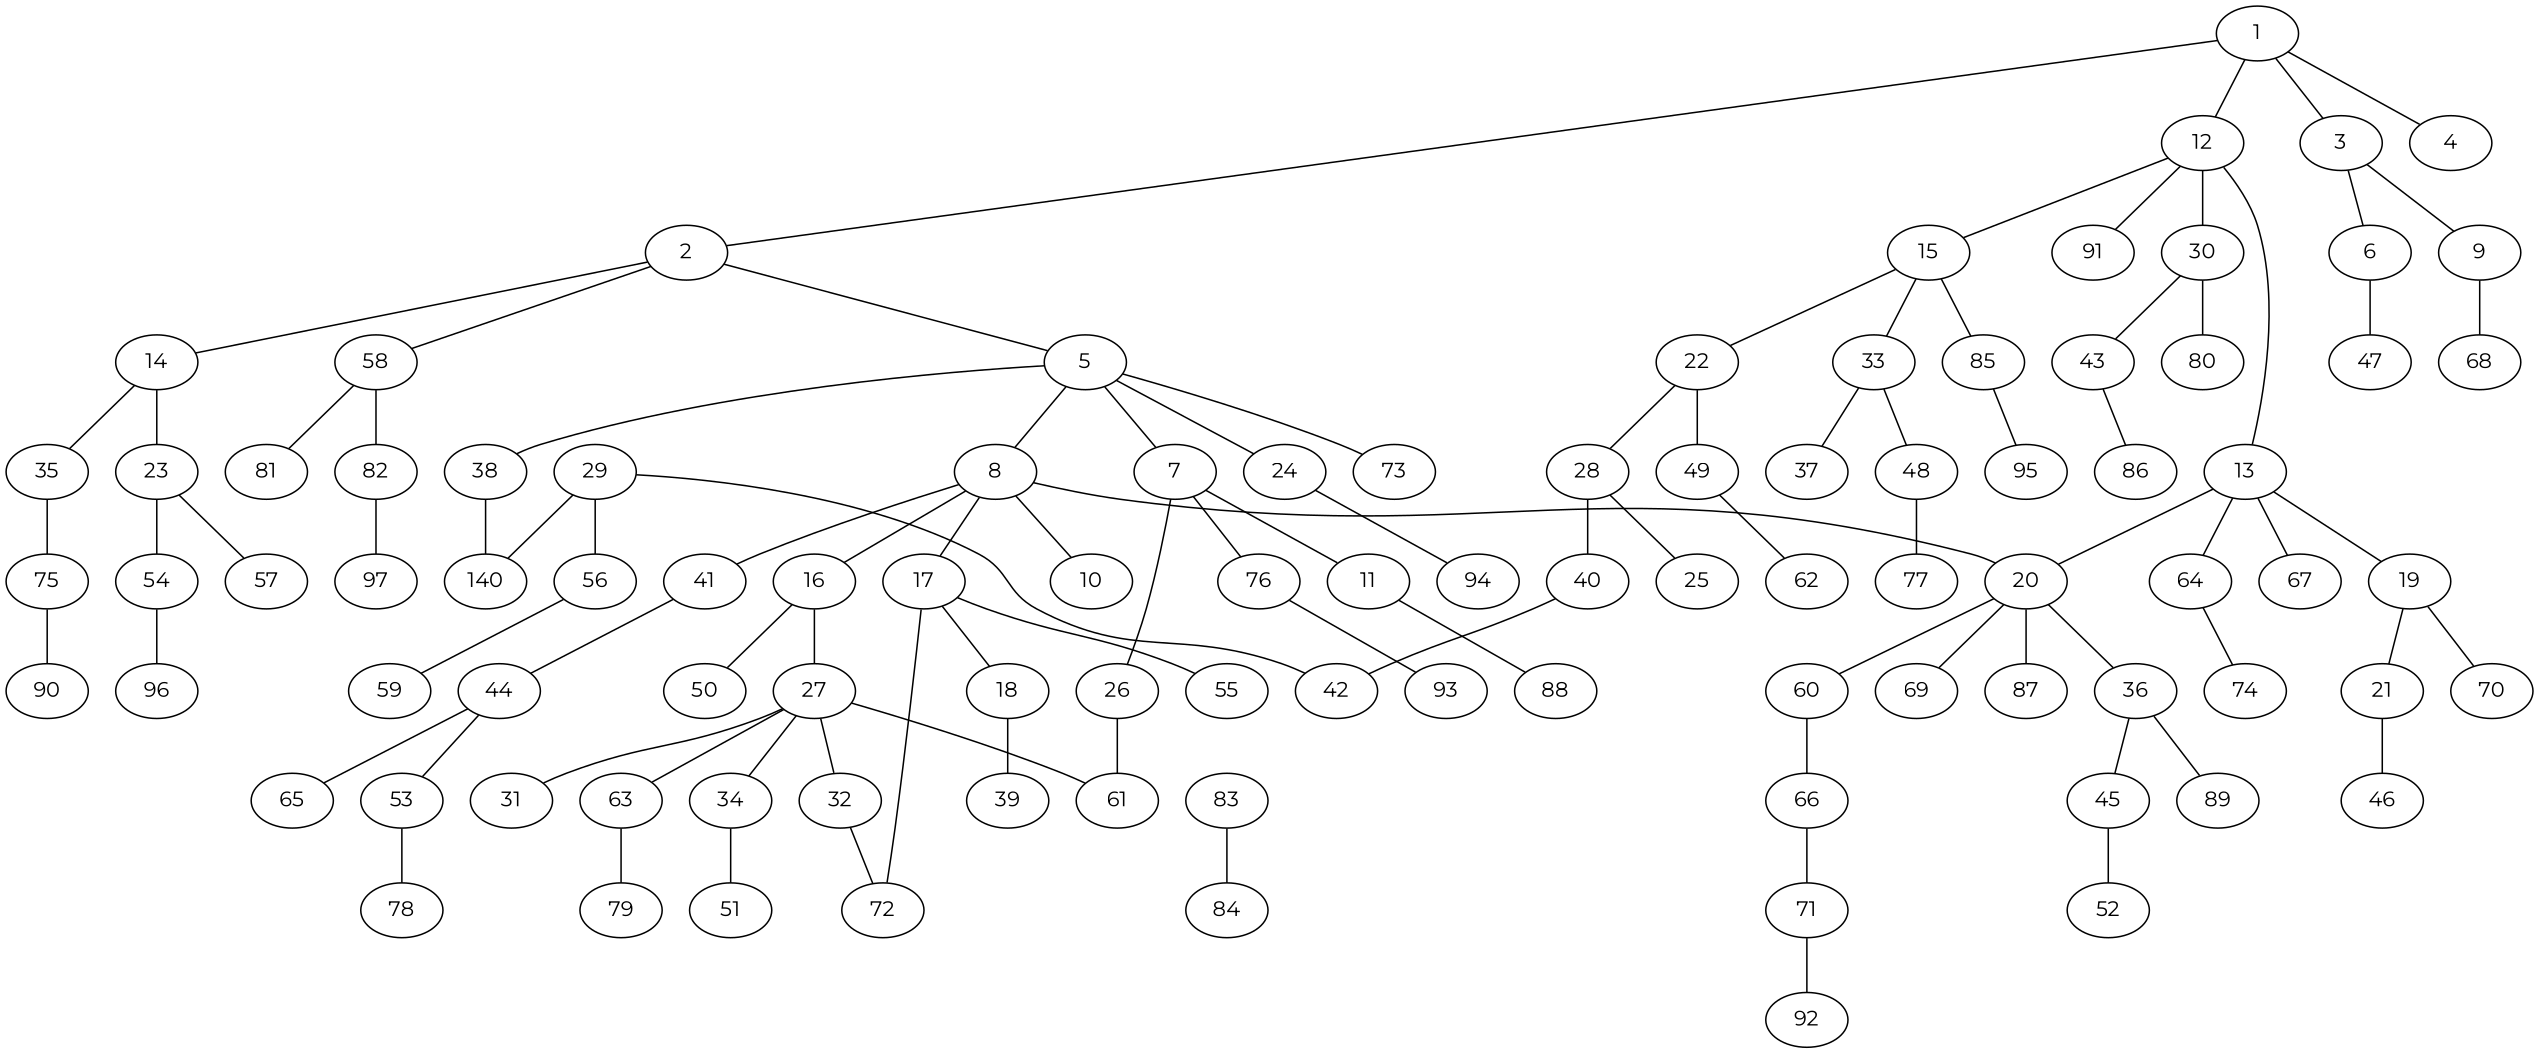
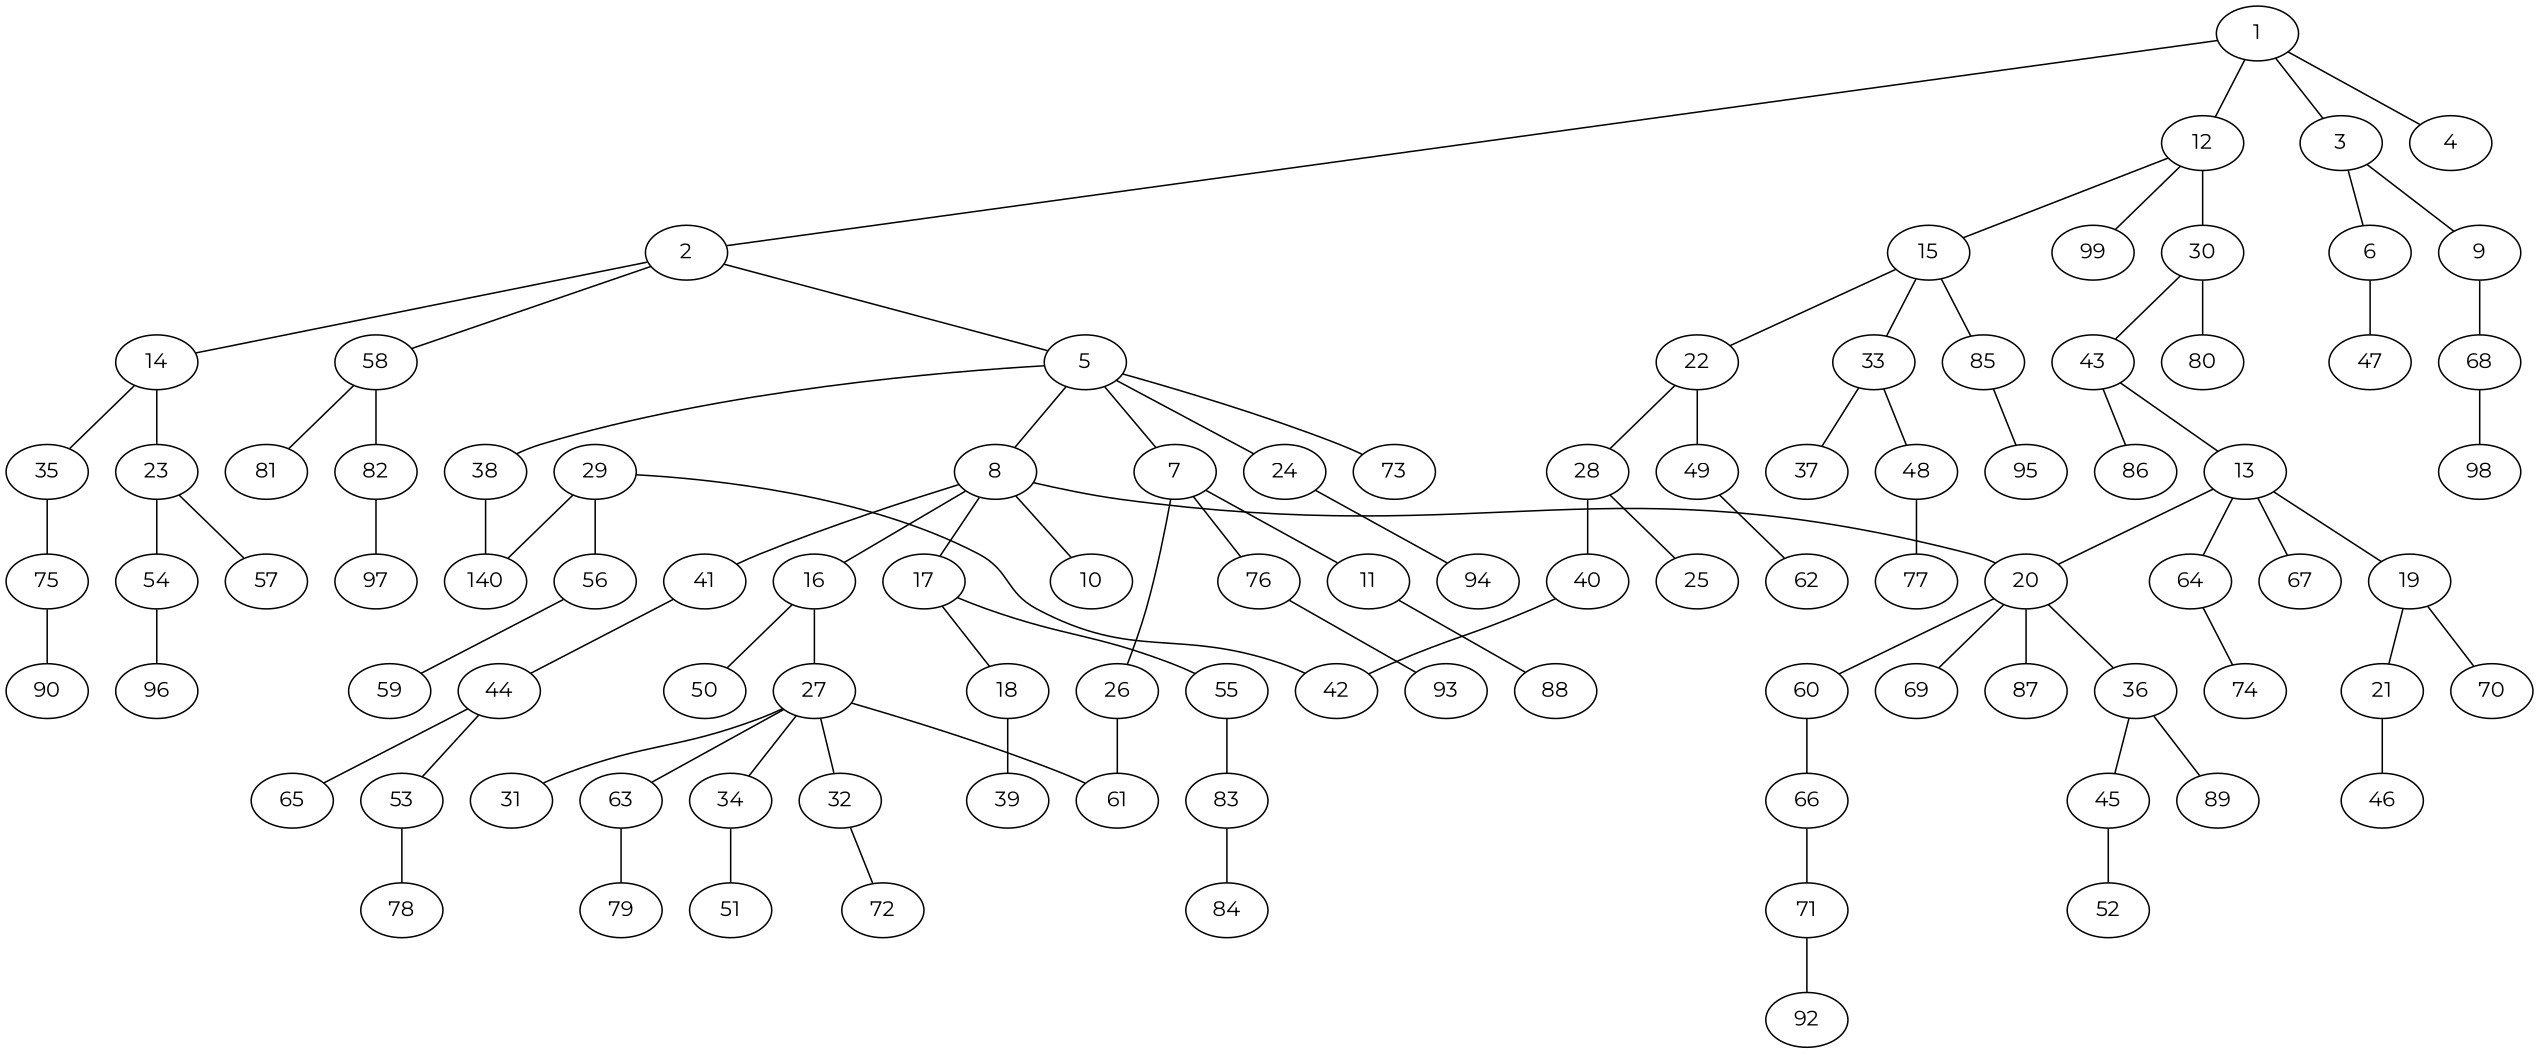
node "91": label "91" -> "99"
edge "12" -- "13": now "43" -- "13"
node "98": added
edge "17" -- "72": removed
edge "55" -- "83": added
